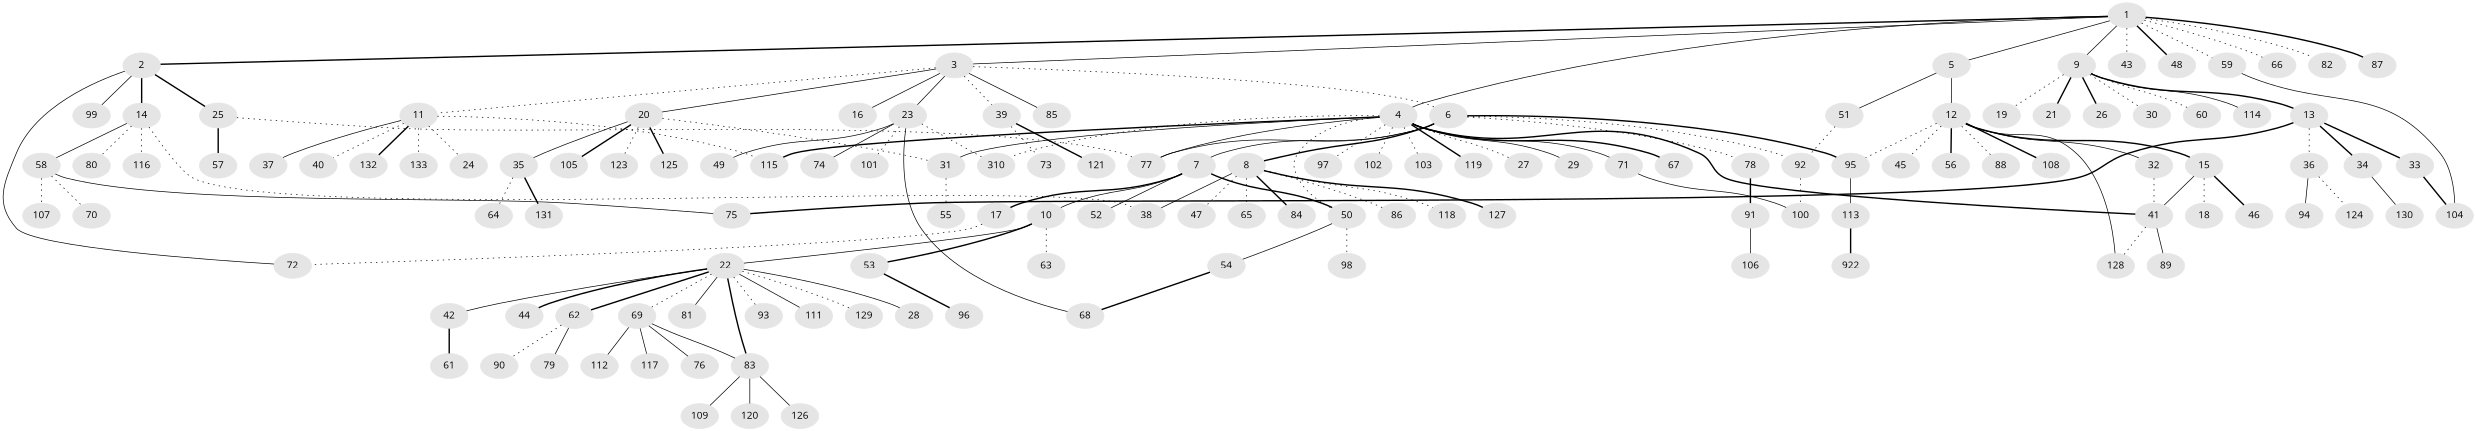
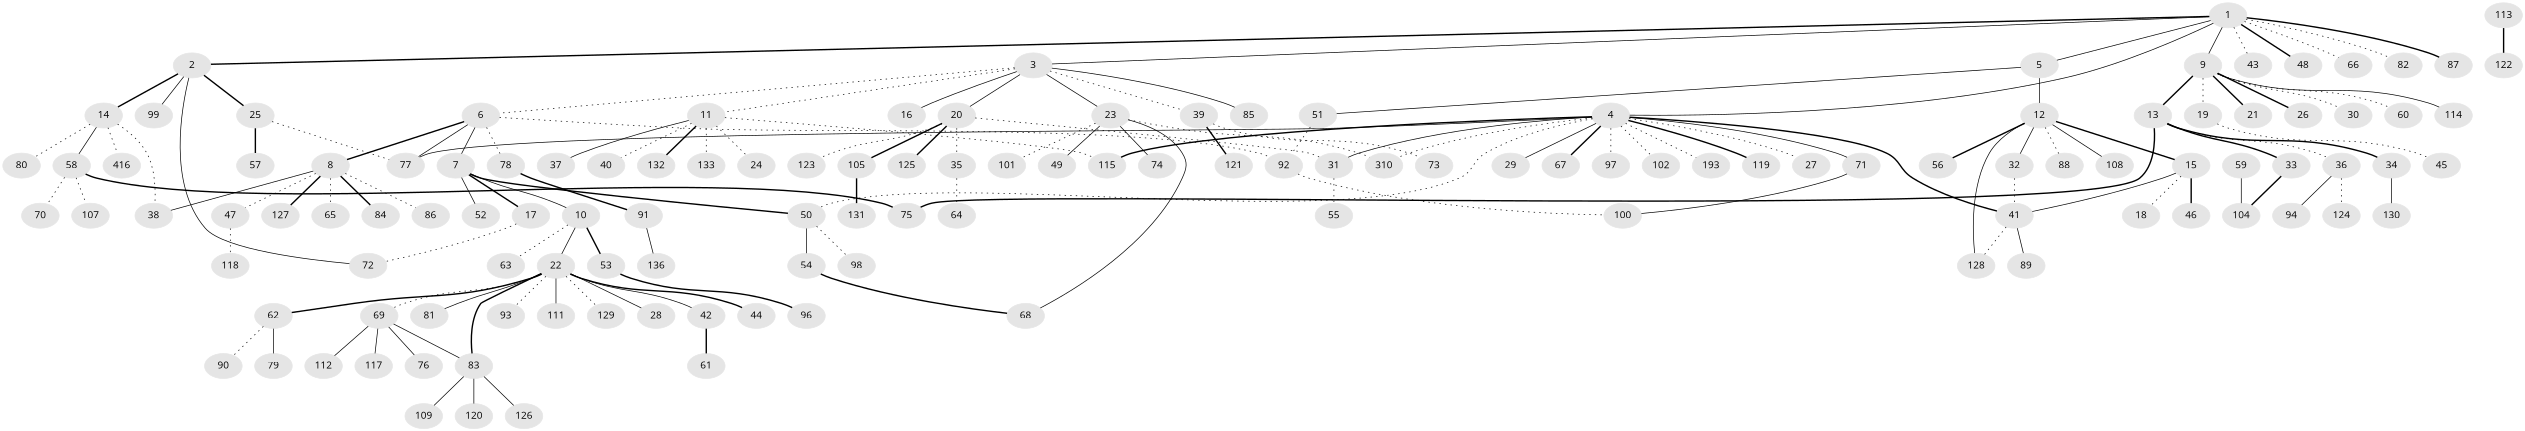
edge "1" -- "59": removed
edge "20" -- "35": style solid -> dotted
edge "12" -- "45": now "19" -- "45"
edge "12" -- "108": style bold -> solid
node "116": label "116" -> "416"
node "103": label "103" -> "193"
node "95": removed
edge "35" -- "131": now "105" -- "131"
edge "8" -- "118": now "47" -- "118"
edge "58" -- "75": style solid -> bold
node "106": label "106" -> "136"
node "922": label "922" -> "122"
